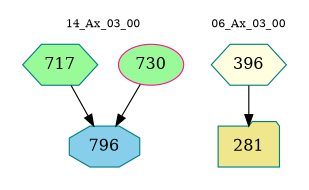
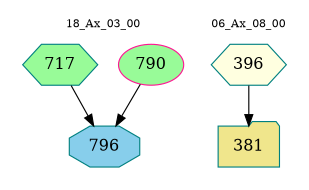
cluster "14_Ax_03_00": label "14_Ax_03_00" -> "18_Ax_03_00"
cluster "06_Ax_03_00": label "06_Ax_03_00" -> "06_Ax_08_00"
node "730": label "730" -> "790"
node "281": label "281" -> "381"
